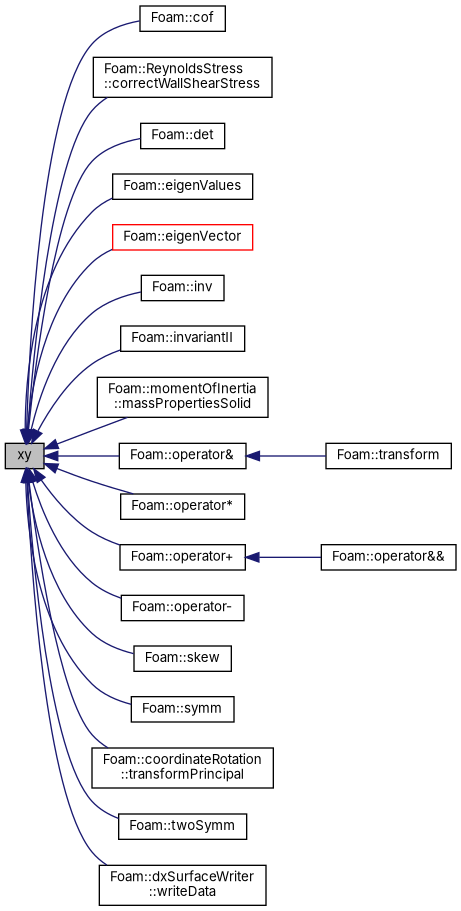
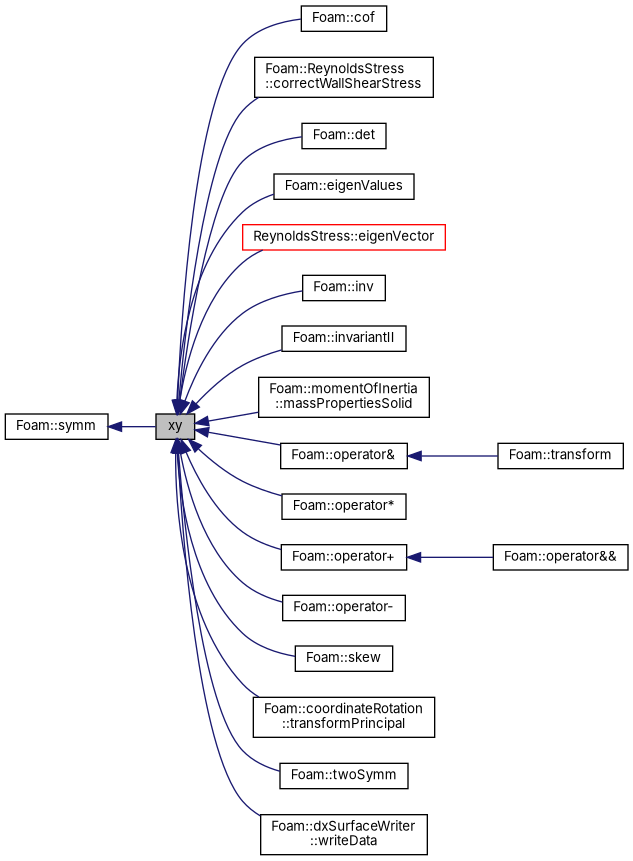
node "Foam::eigenVector": label "Foam::eigenVector" -> "ReynoldsStress::eigenVector"
edge "Foam::symm" -> "xy": reversed
